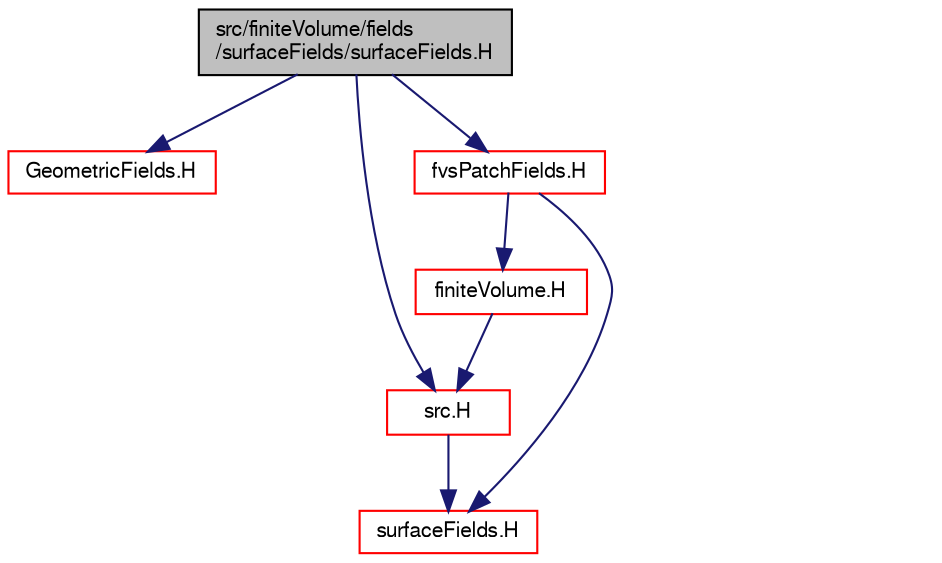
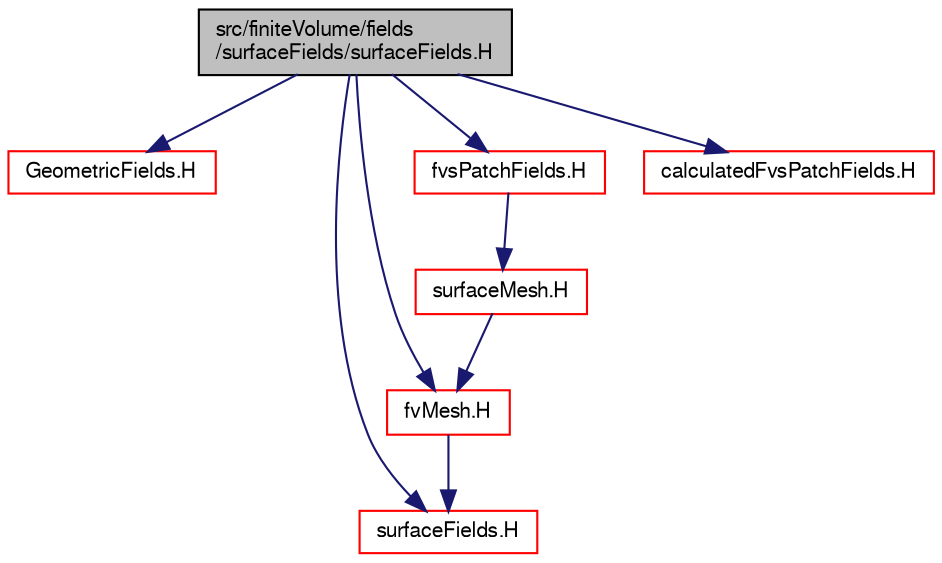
node "calculatedFvsPatchFields.H": added
node "finiteVolume.H": label "finiteVolume.H" -> "surfaceMesh.H"
edge "fvsPatchFields.H" -> "surfaceFields.H": now "src/finiteVolume/fields /surfaceFields/surfaceFields.H" -> "surfaceFields.H"
node "src.H": label "src.H" -> "fvMesh.H"
